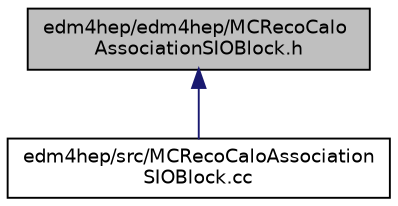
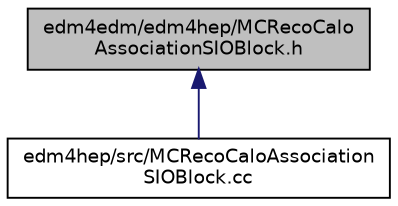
node "edm4hep/edm4hep/MCRecoCalo AssociationSIOBlock.h": label "edm4hep/edm4hep/MCRecoCalo AssociationSIOBlock.h" -> "edm4edm/edm4hep/MCRecoCalo AssociationSIOBlock.h"
